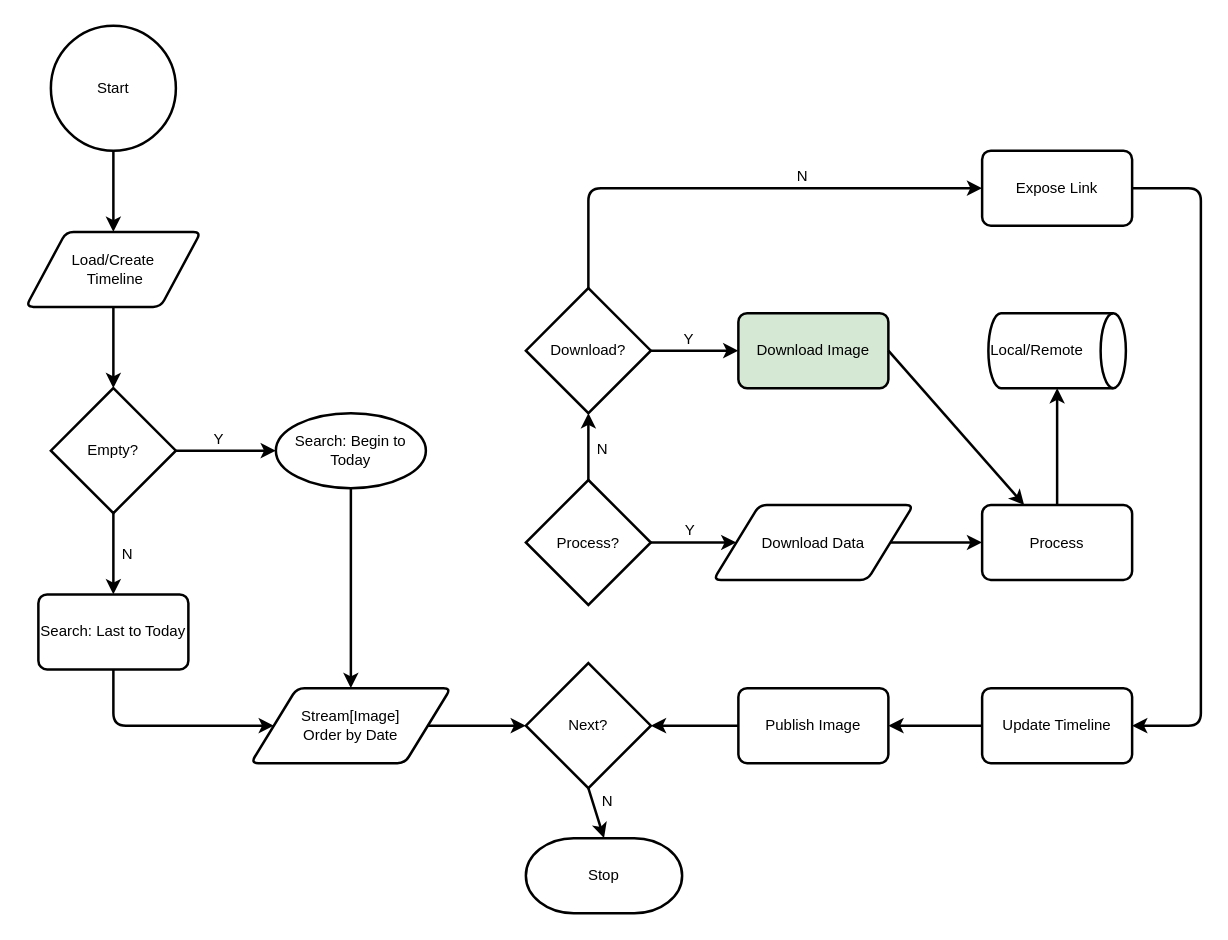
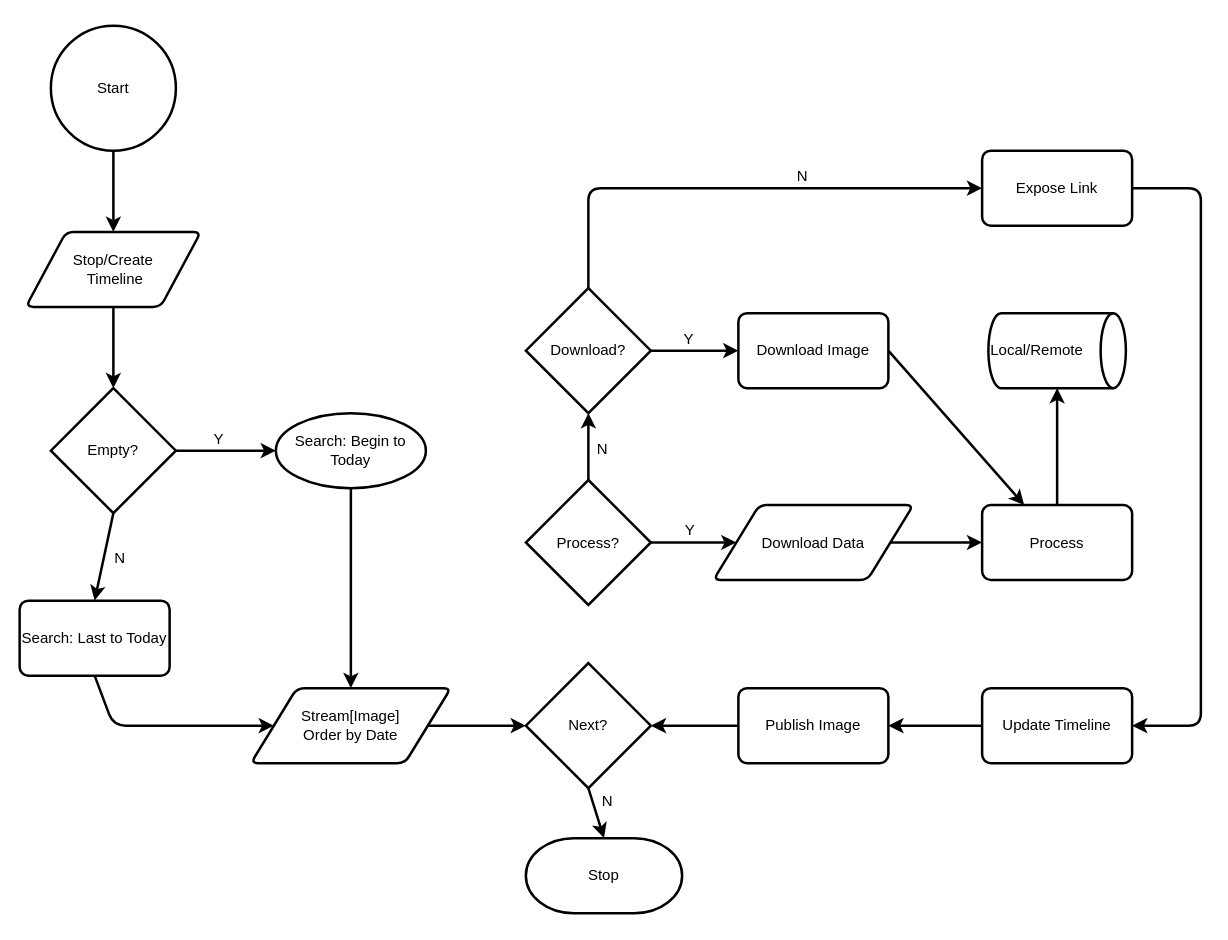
node "Load/Create Timeline": label "Load/Create Timeline" -> "Stop/Create Timeline"
node "Download Image": fillcolor #d5e8d4 -> #ffffff
node "Search: Last to Today": moved (113, 632) -> (94, 638)
